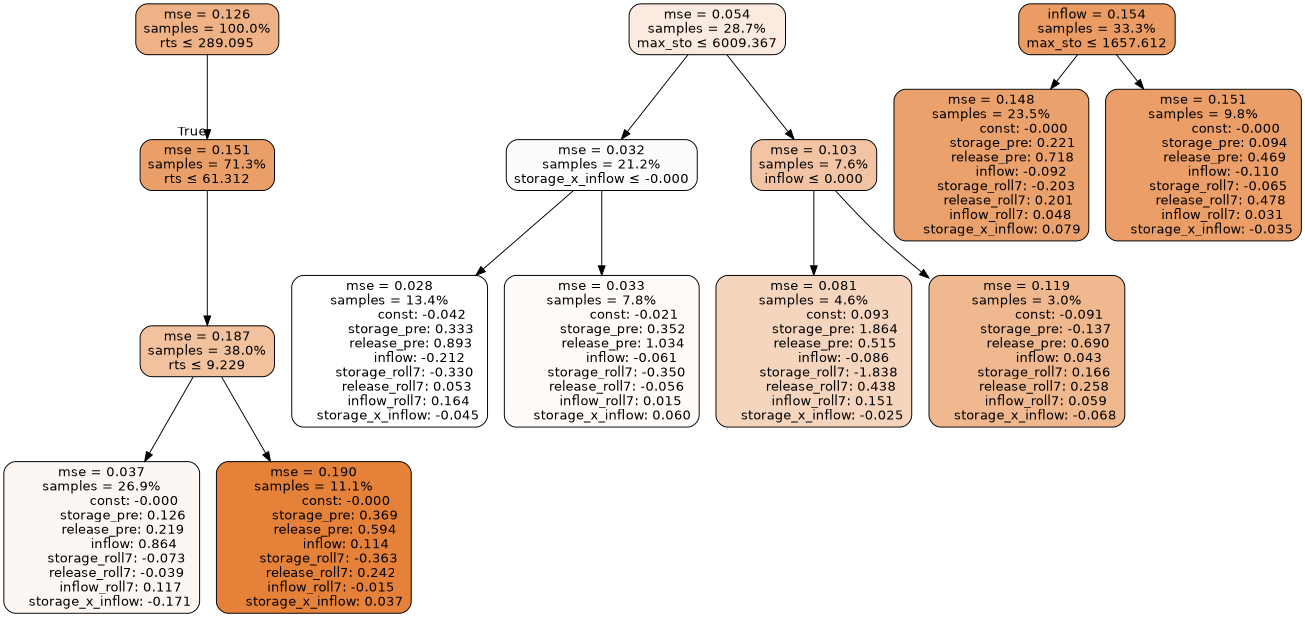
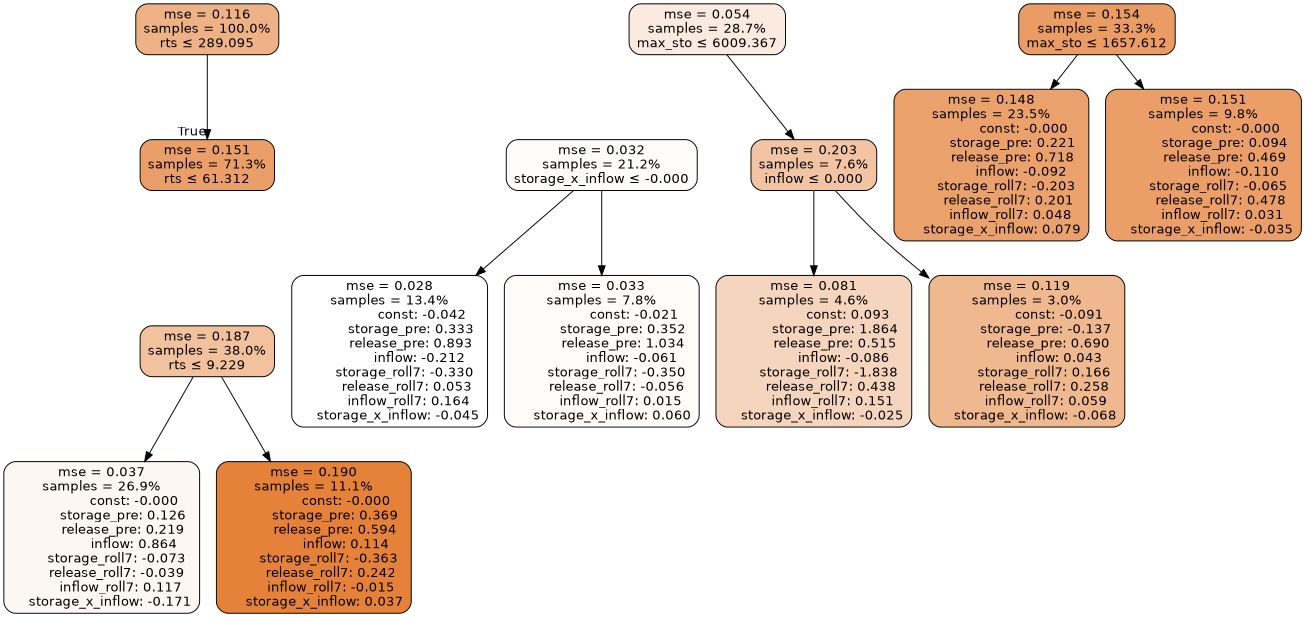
node "mse = 0.126 samples = 100.0% rts ≤ 289.095": label "mse = 0.126 samples = 100.0% rts ≤ 289.095" -> "mse = 0.116 samples = 100.0% rts ≤ 289.095"
node "inflow = 0.154 samples = 33.3% max_sto ≤ 1657.612": label "inflow = 0.154 samples = 33.3% max_sto ≤ 1657.612" -> "mse = 0.154 samples = 33.3% max_sto ≤ 1657.612"
edge "mse = 0.054 samples = 28.7% max_sto ≤ 6009.367" -> "mse = 0.032 samples = 21.2% storage_x_inflow ≤ -0.000": removed
node "mse = 0.103 samples = 7.6% inflow ≤ 0.000": label "mse = 0.103 samples = 7.6% inflow ≤ 0.000" -> "mse = 0.203 samples = 7.6% inflow ≤ 0.000"
edge "mse = 0.151 samples = 71.3% rts ≤ 61.312" -> "mse = 0.187 samples = 38.0% rts ≤ 9.229": removed
